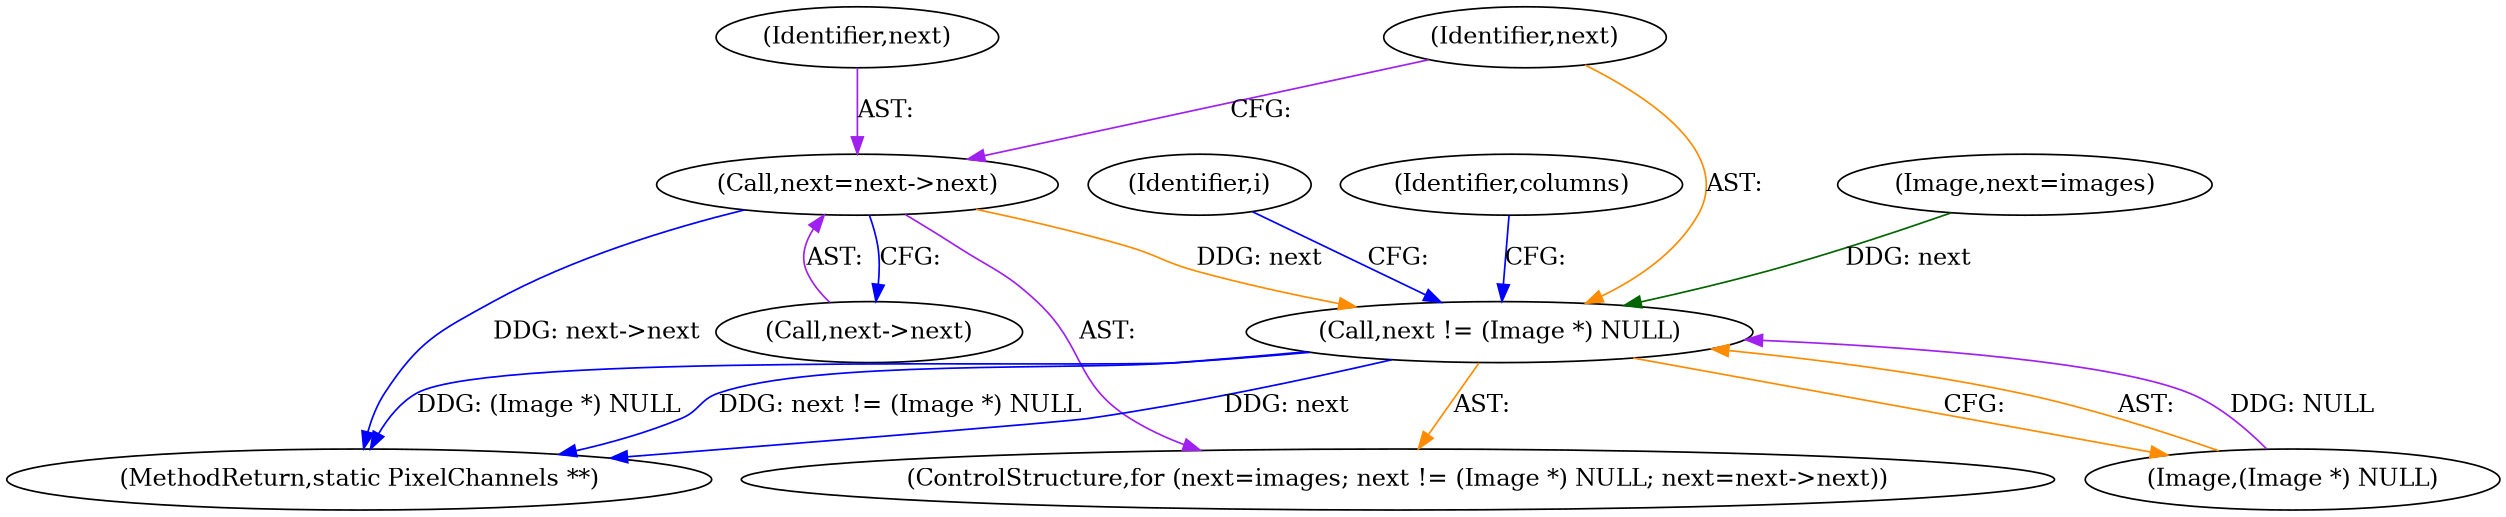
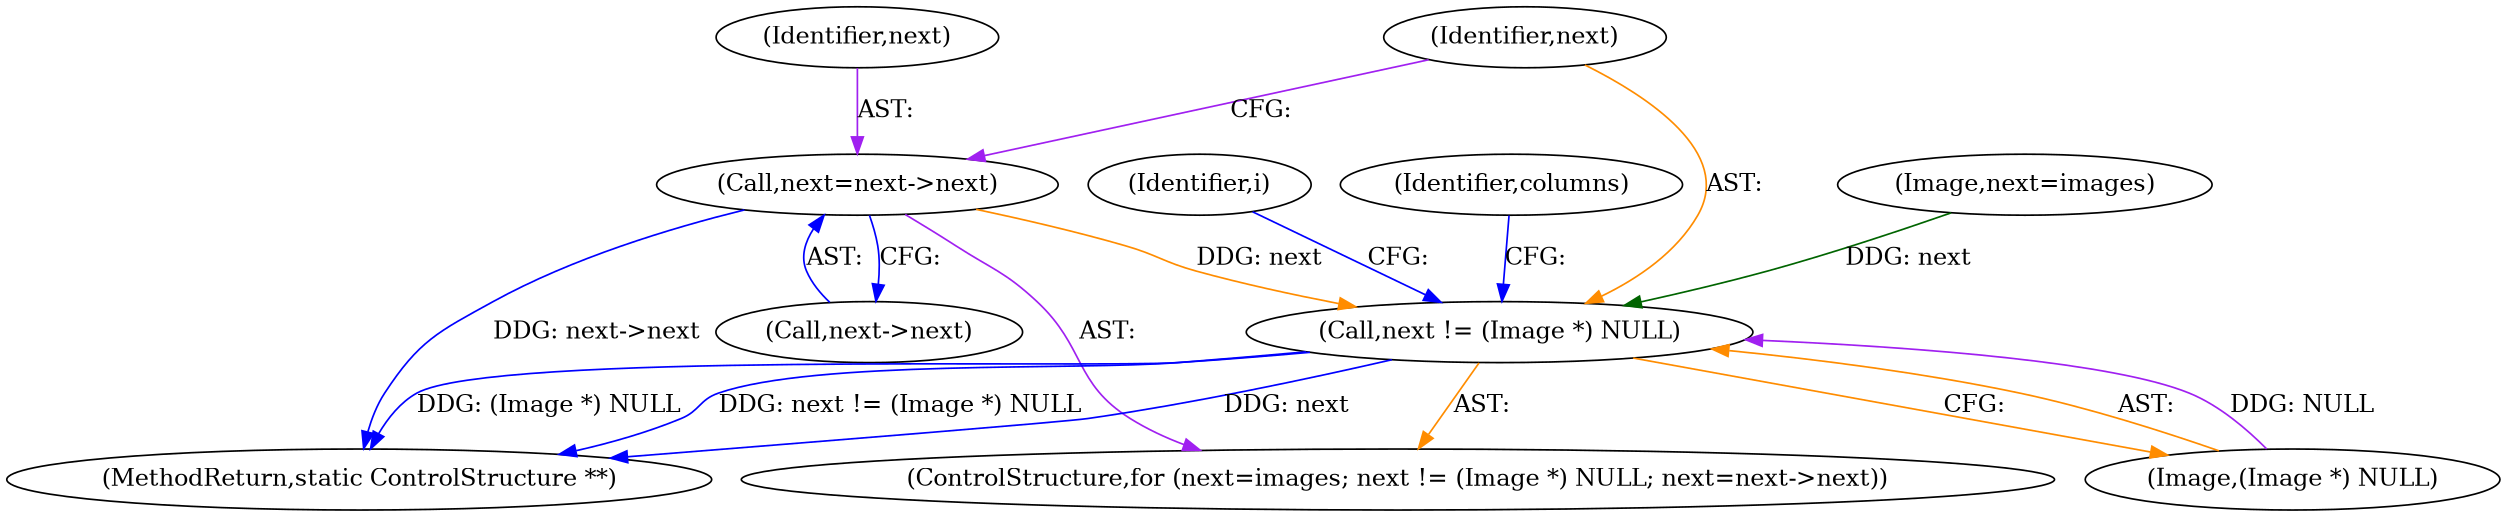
edge "(Call,next->next)" -> "(Call,next=next->next)": color purple -> blue
node "(MethodReturn,static PixelChannels **)": label "(MethodReturn,static PixelChannels **)" -> "(MethodReturn,static ControlStructure **)"
